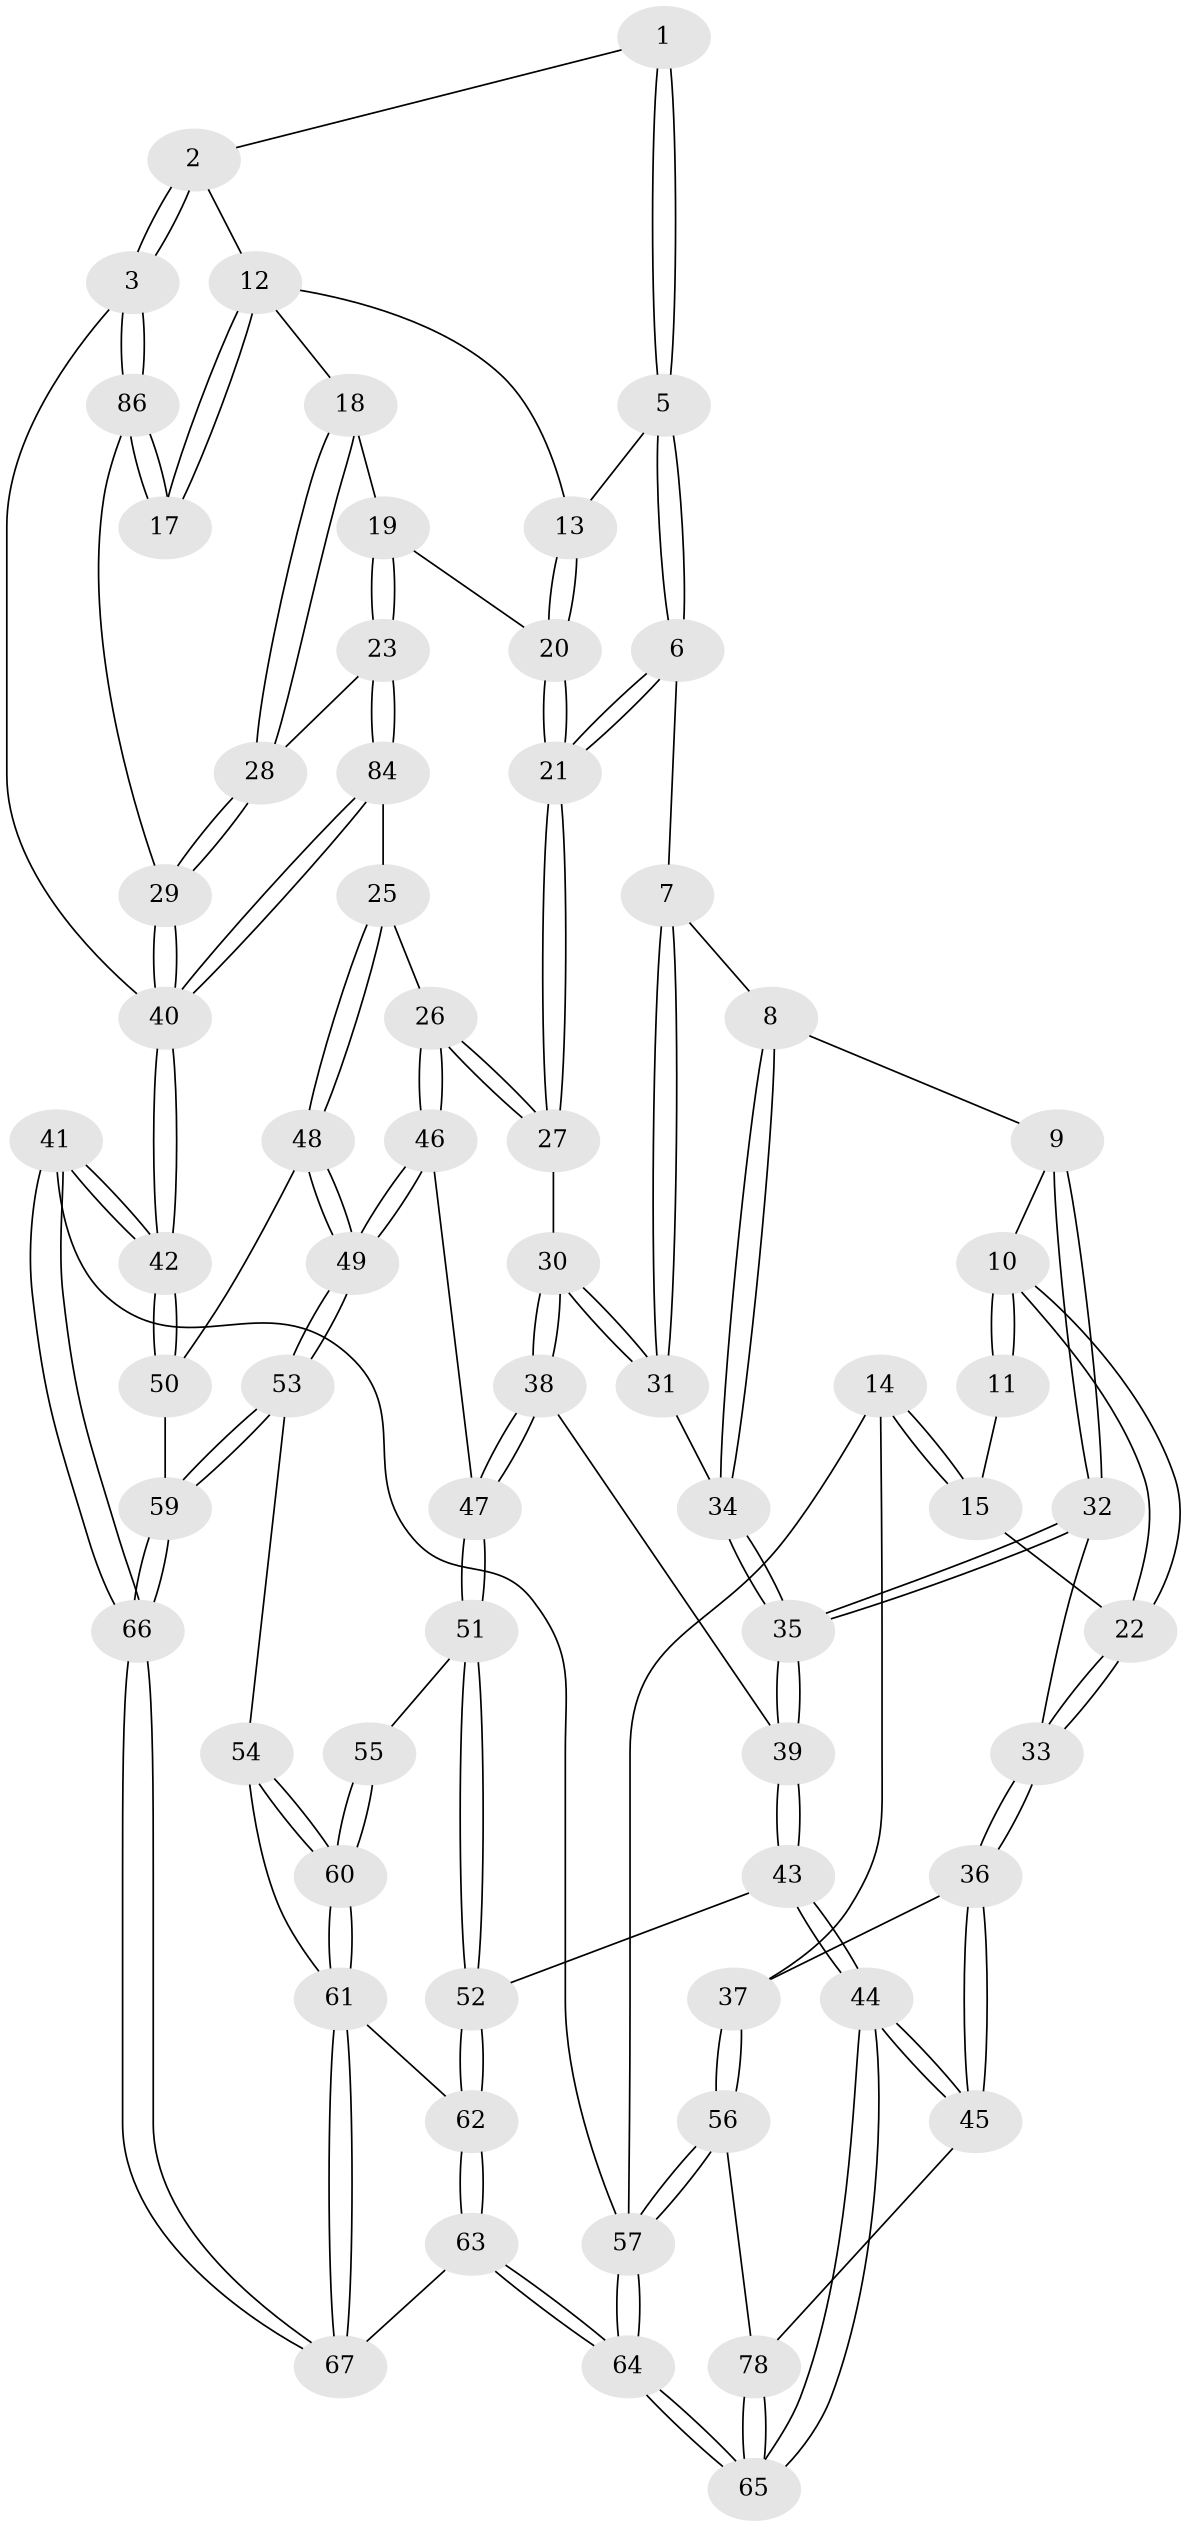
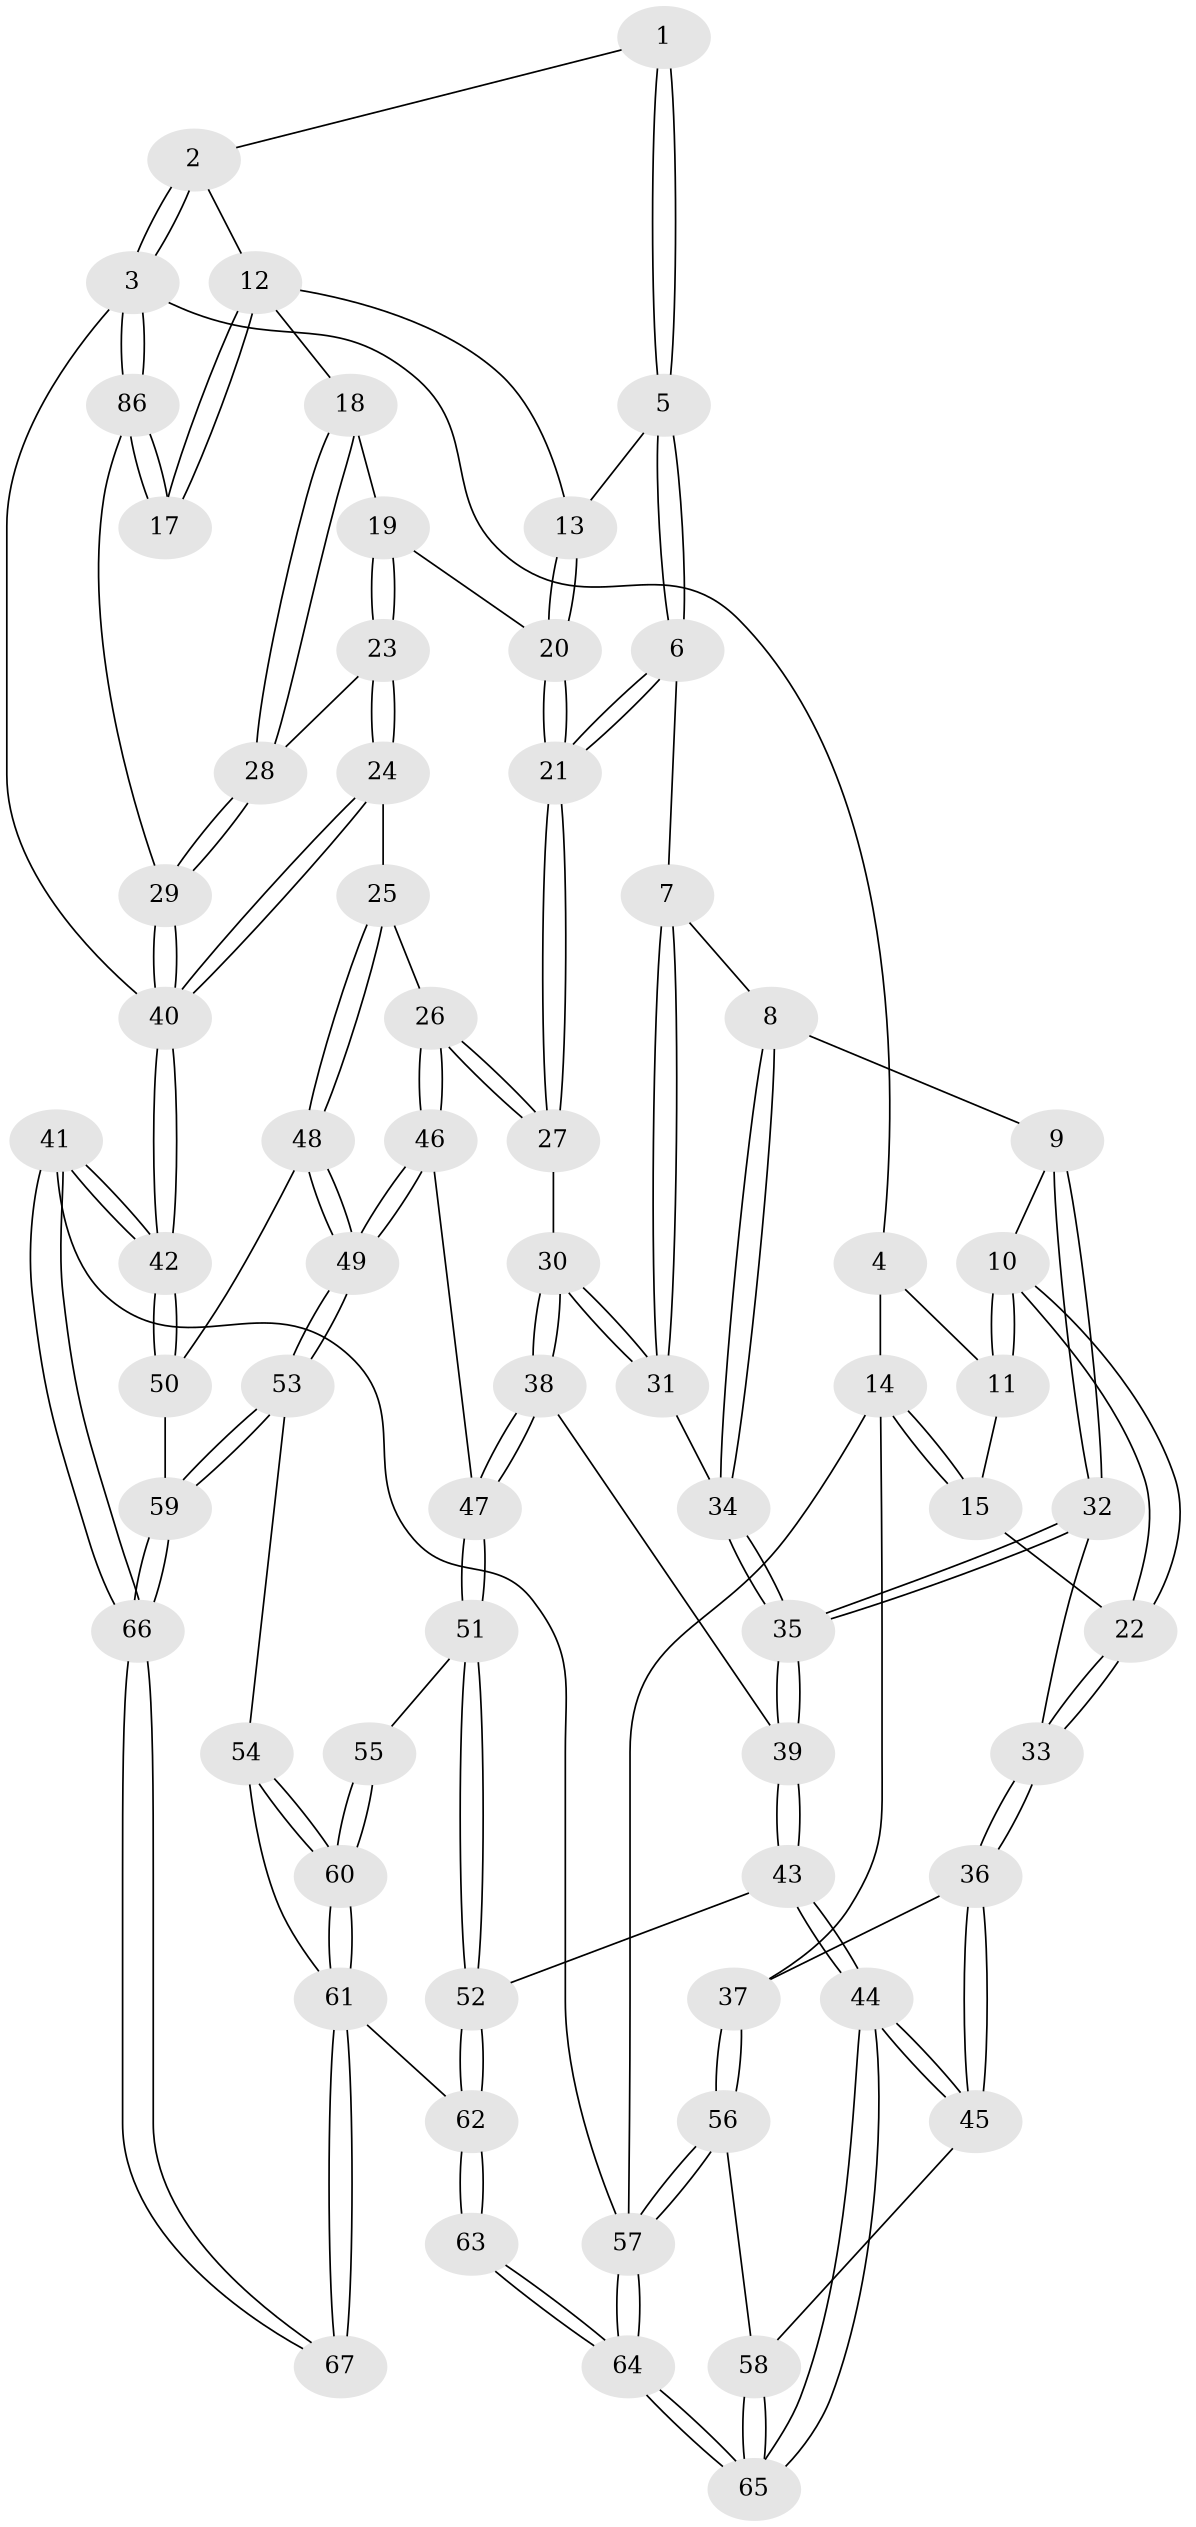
node "84": label "84" -> "24"
node "4": added
edge "63" -- "67": removed
node "78": label "78" -> "58"
